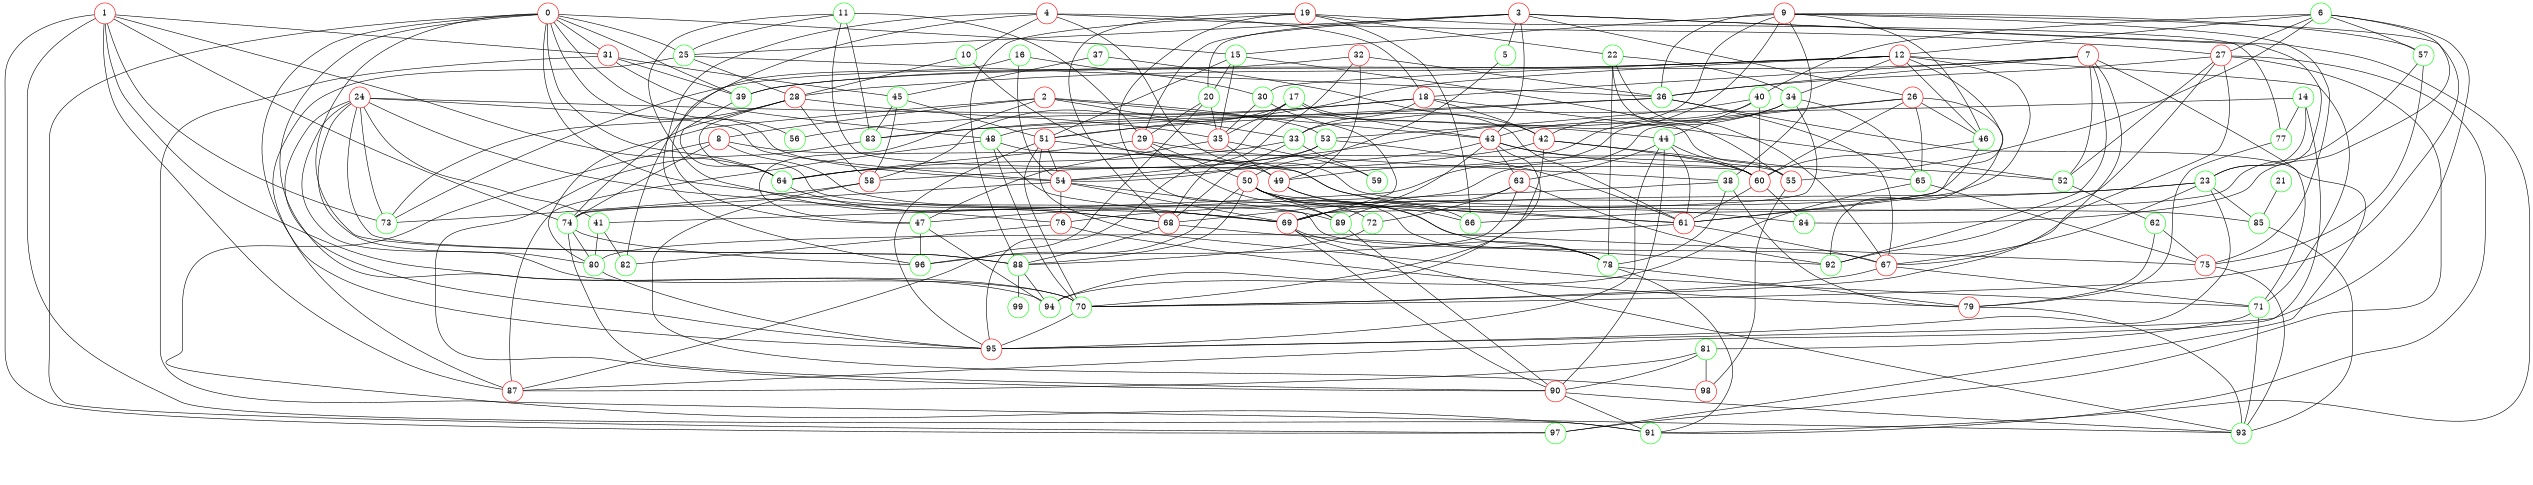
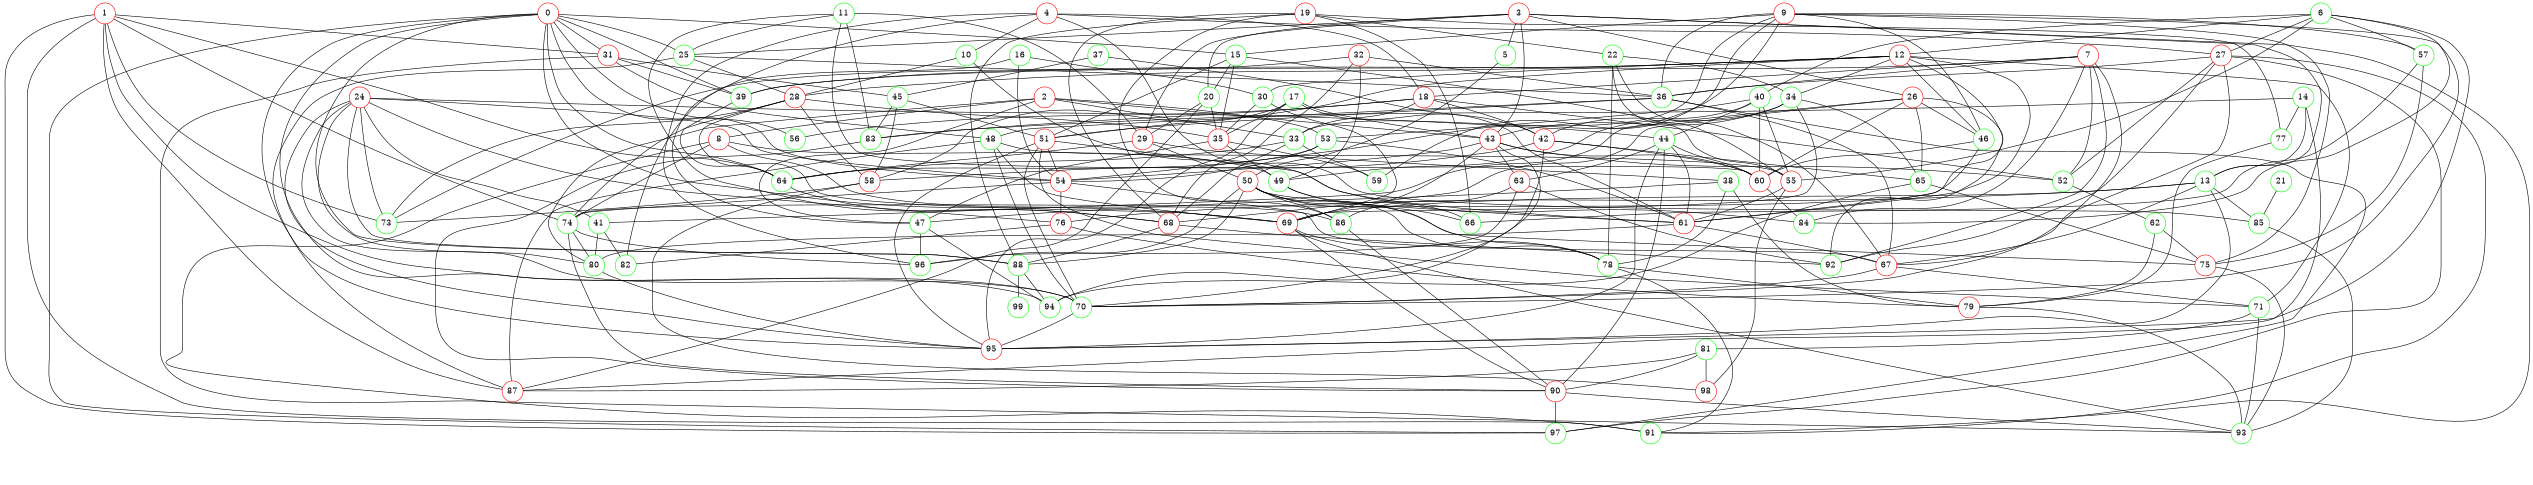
edge "9" -- "38": now "9" -- "59"
edge "40" -- "55": added
edge "7" -- "71": now "7" -- "84"
node "49": color red -> green
node "23": label "23" -> "13"
edge "54" -- "69": removed
edge "60" -- "61": now "55" -- "61"
node "89": label "89" -> "86"
node "72": removed
edge "90" -- "91": now "90" -- "97"
